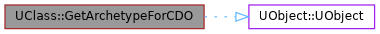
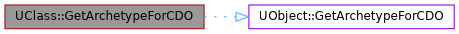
node "UObject::UObject": label "UObject::UObject" -> "UObject::GetArchetypeForCDO"
